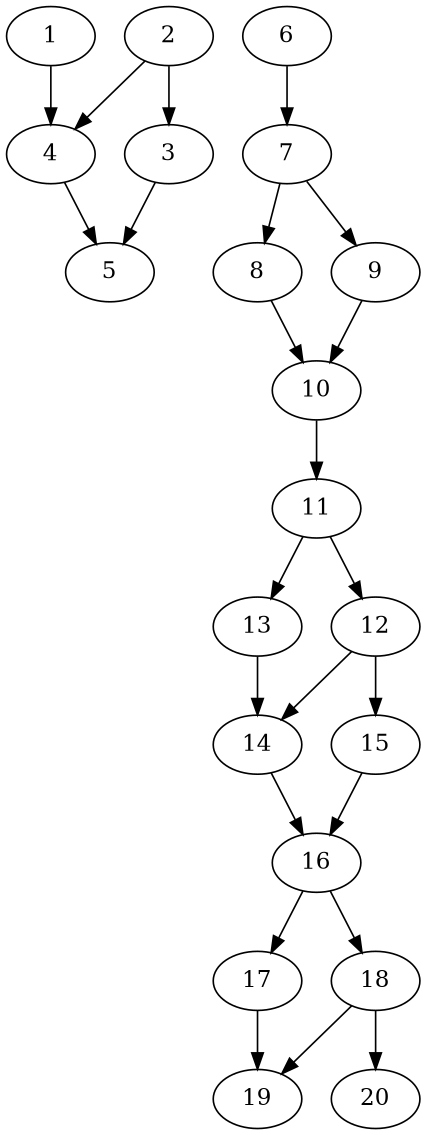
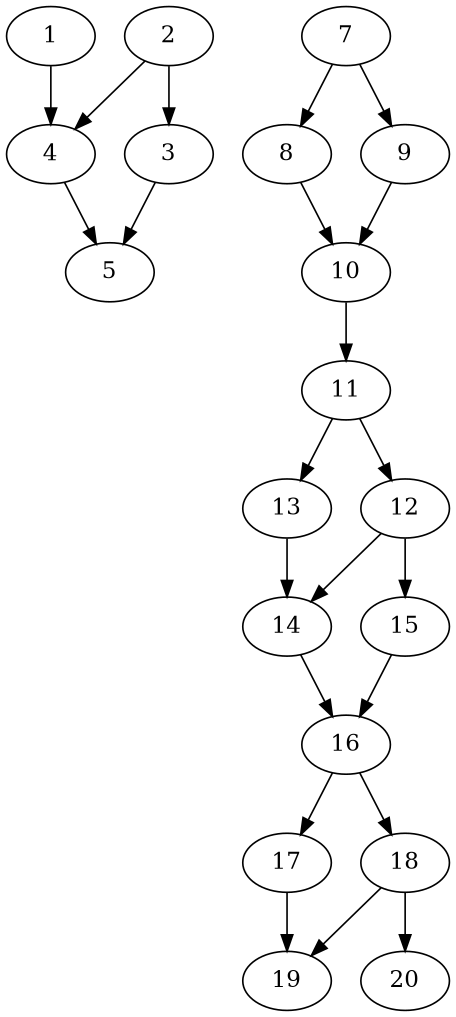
node "6": removed
